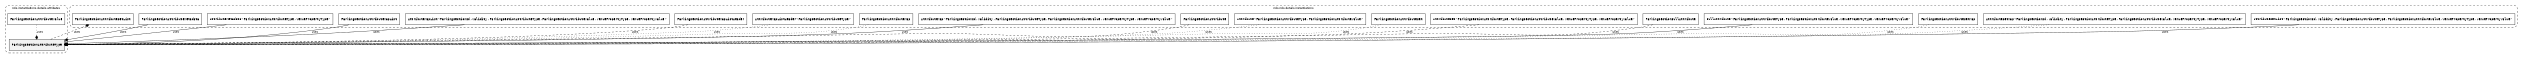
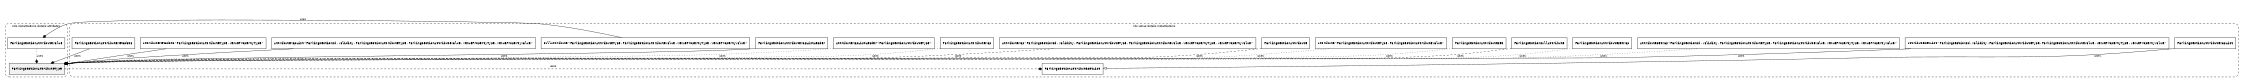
cluster "nds.nds.details.instantiations": label "nds.nds.details.instantiations" -> "nds.venue.details.instantiations"
node "AttributeSet": removed
edge "ParkingSectionAttributeMapList" -> "ParkingSectionAttributeType": now "ParkingSectionAttributeMapList" -> "ParkingSectionAttributeSetList"
edge "ParkingSectionAttributeMapListHeader" -> "ParkingSectionAttributeType": style dashed -> solid
edge "AttributeMap" -> "ParkingSectionAttributeType": style solid -> dashed
edge "FullAttribute" -> "ParkingSectionAttributeType": now "FullAttribute" -> "ParkingSectionAttributeValue"
